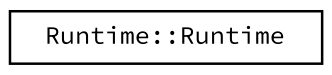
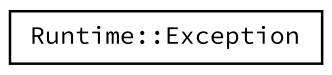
node "Runtime::Runtime": label "Runtime::Runtime" -> "Runtime::Exception"
